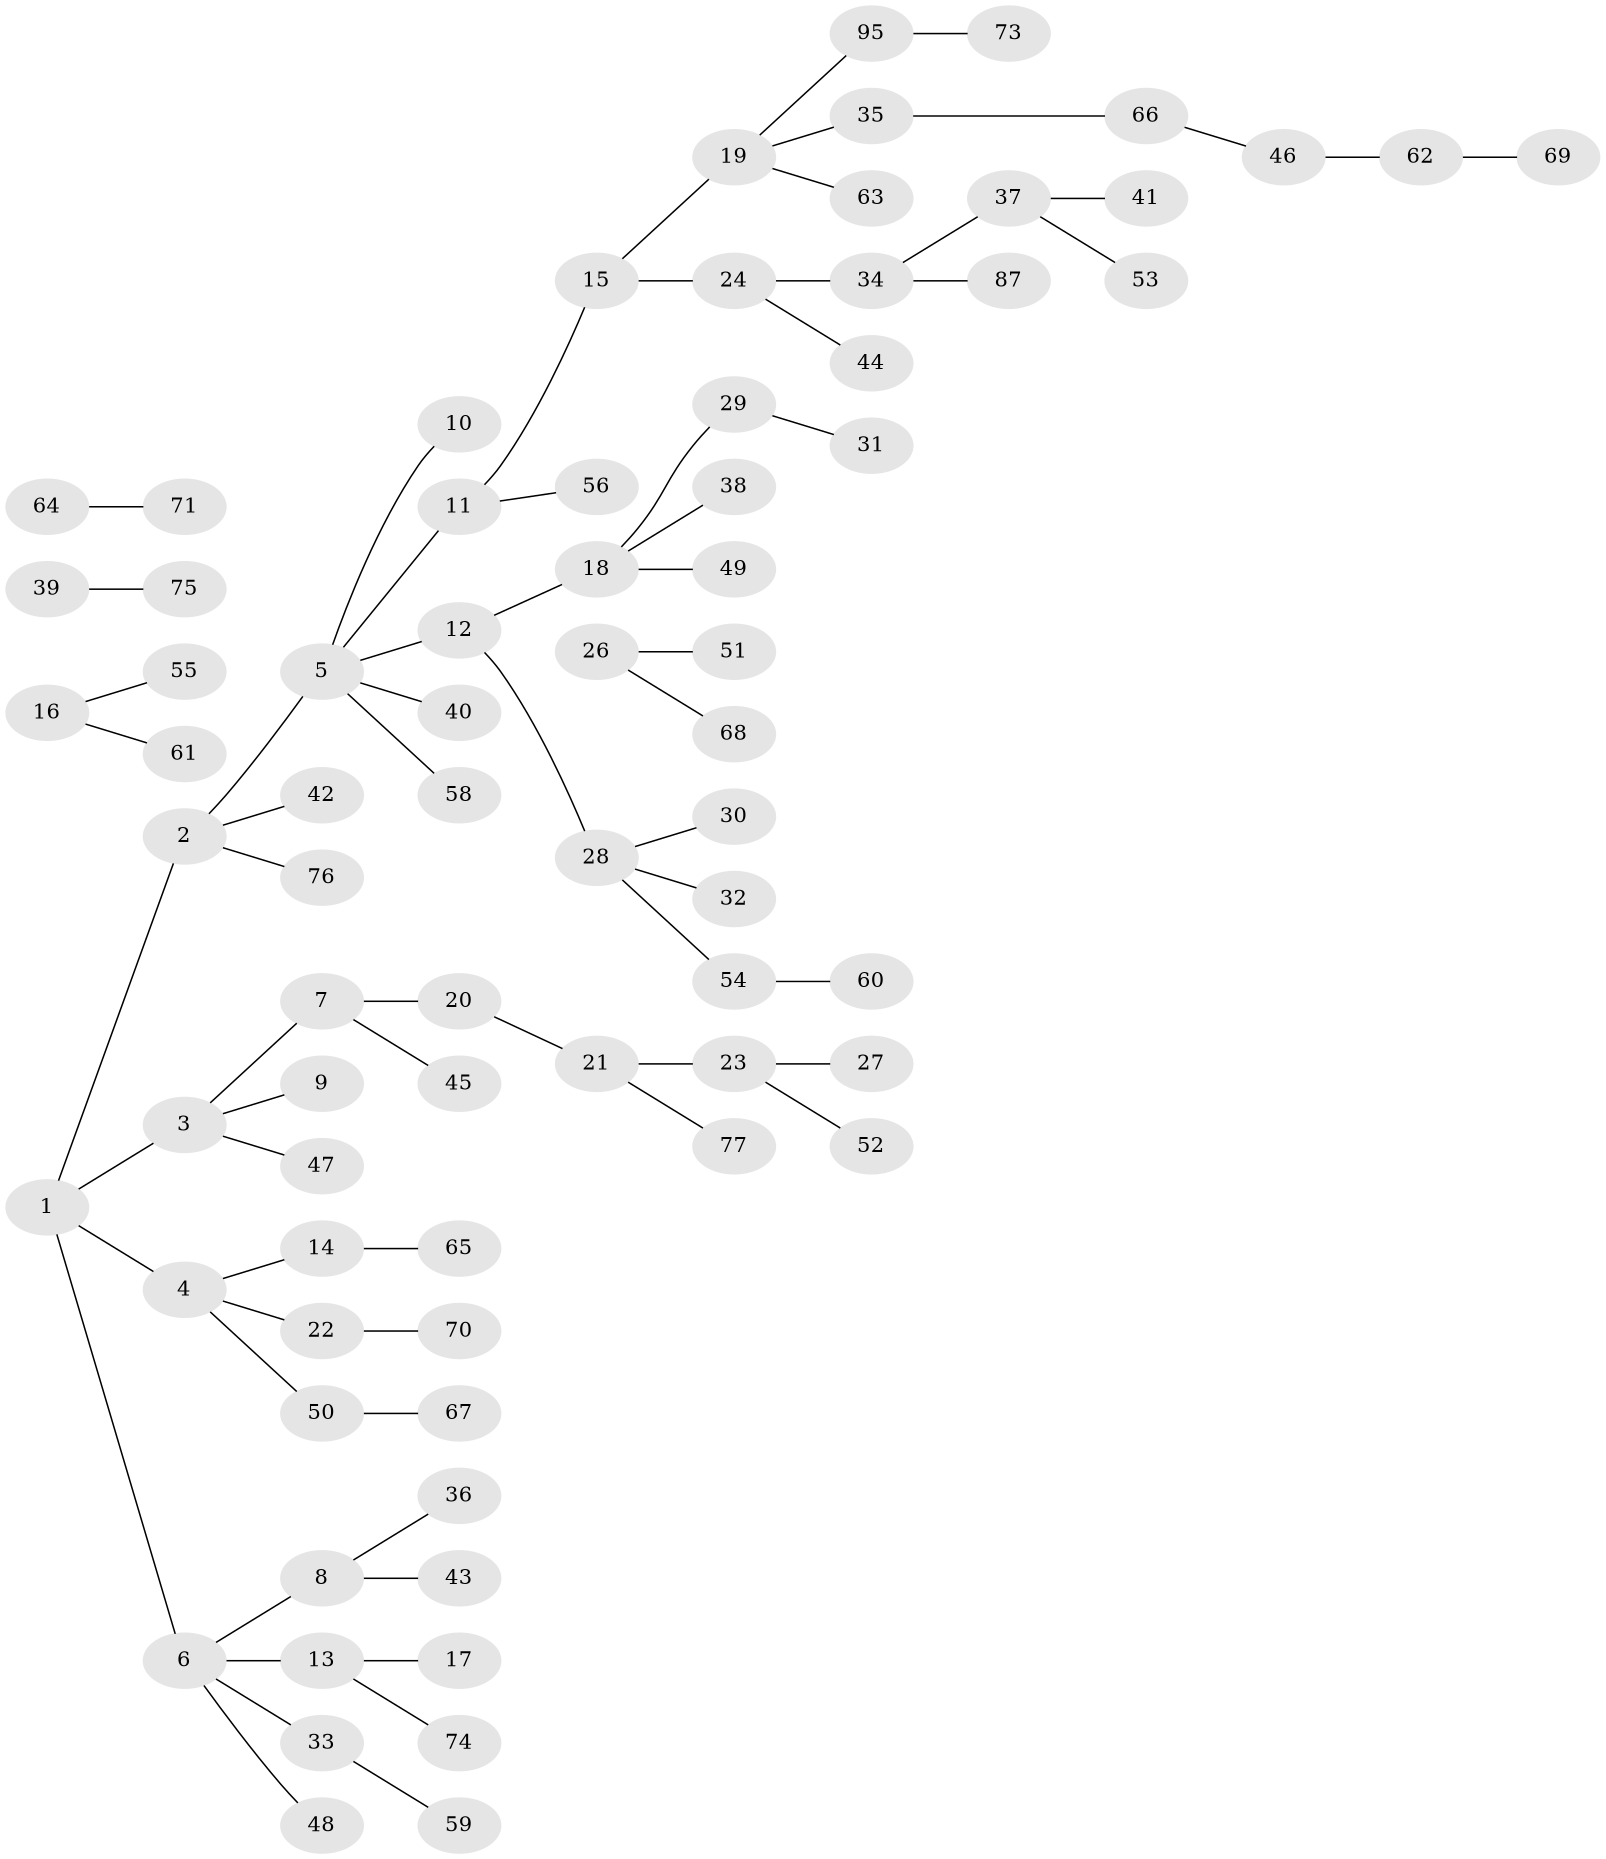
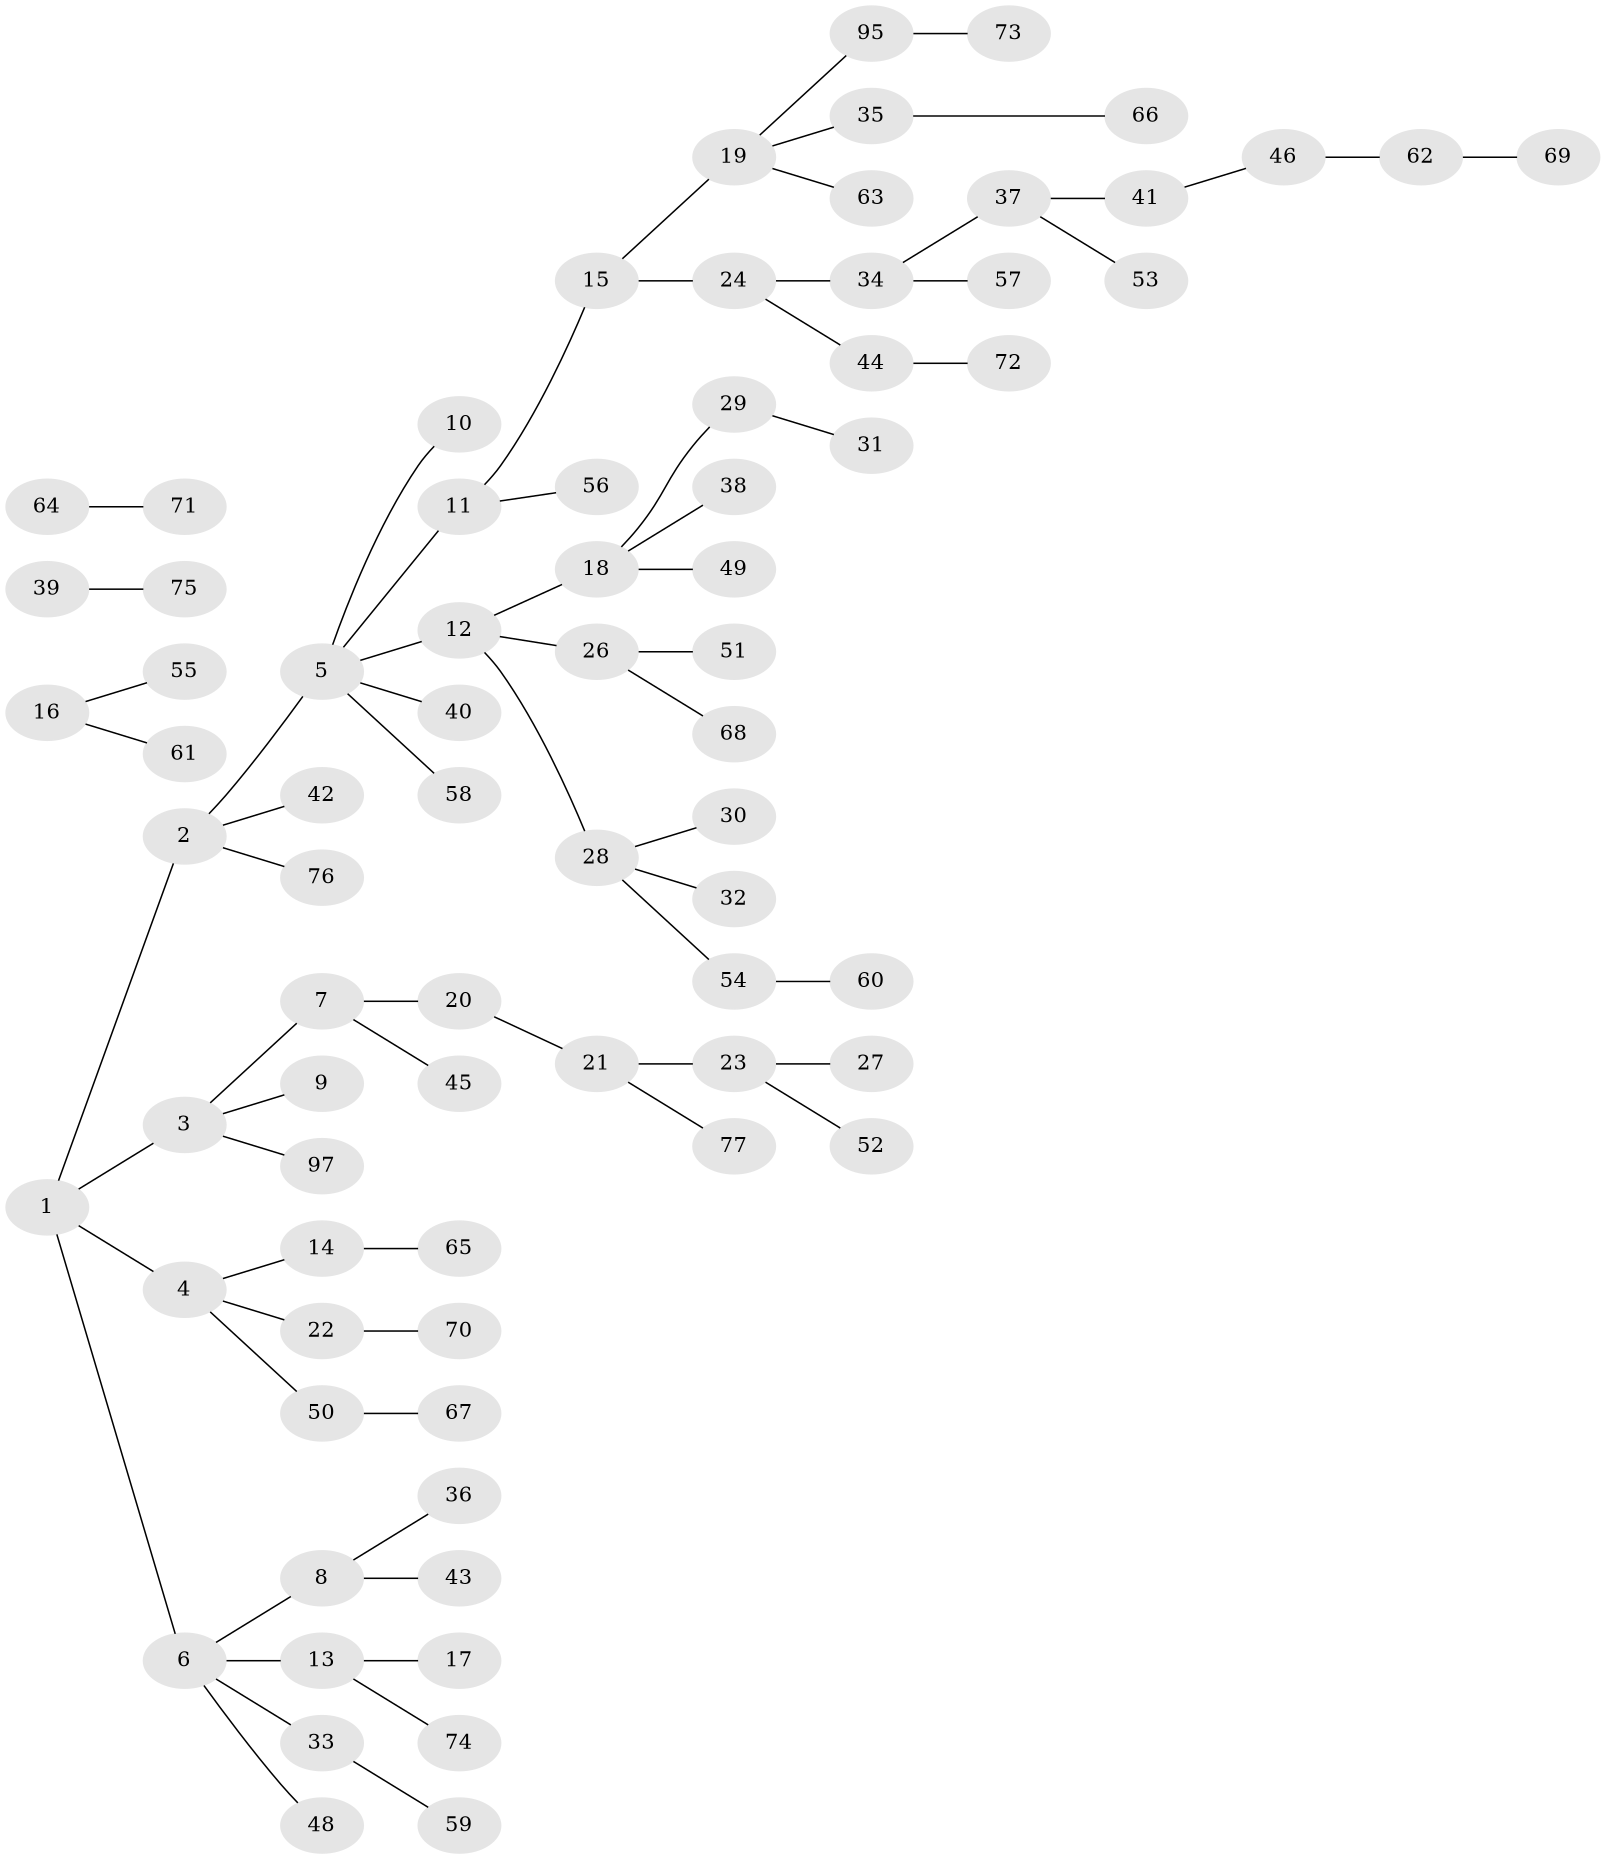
edge "66" -- "46": now "41" -- "46"
node "87": label "87" -> "57"
node "72": added
edge "12" -- "26": added
node "47": label "47" -> "97"
